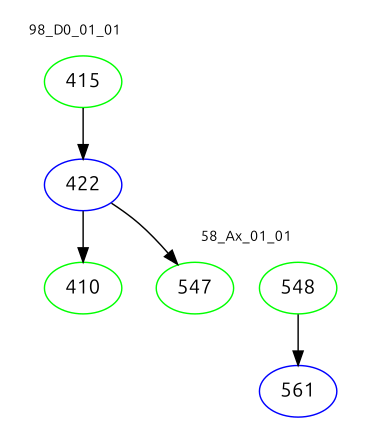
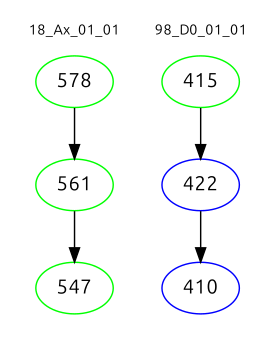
cluster "58_Ax_01_01": label "58_Ax_01_01" -> "18_Ax_01_01"
edge "422" -> "547": now "561" -> "547"
node "410": color green -> blue
node "548": label "548" -> "578"
node "561": color blue -> green
